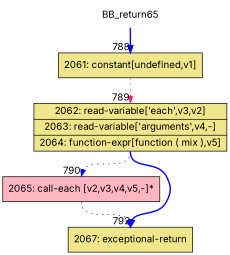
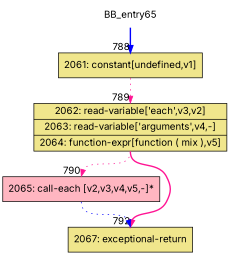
node "BB_return65": label "BB_return65" -> "BB_entry65"
edge "2062: read-variable['each',v3,v2]" -> "2065: call-each [v2,v3,v4,v5,-]*": color blue -> deeppink
edge "2062: read-variable['each',v3,v2]" -> "2067: exceptional-return": color blue -> deeppink
